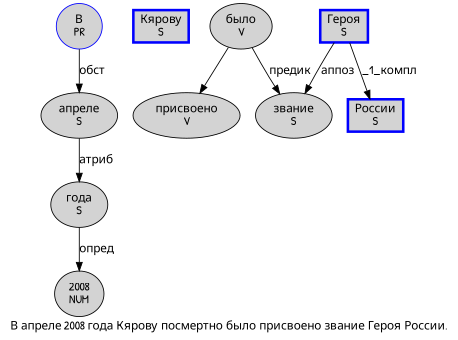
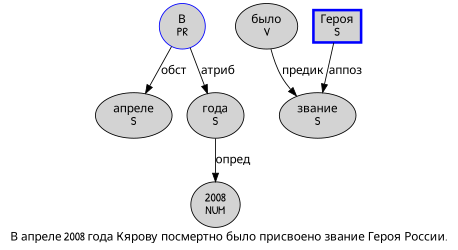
node "Кярову S": removed
node "присвоено V": removed
node "России S": removed
edge "апреле S" -> "года S": now "В PR" -> "года S"
